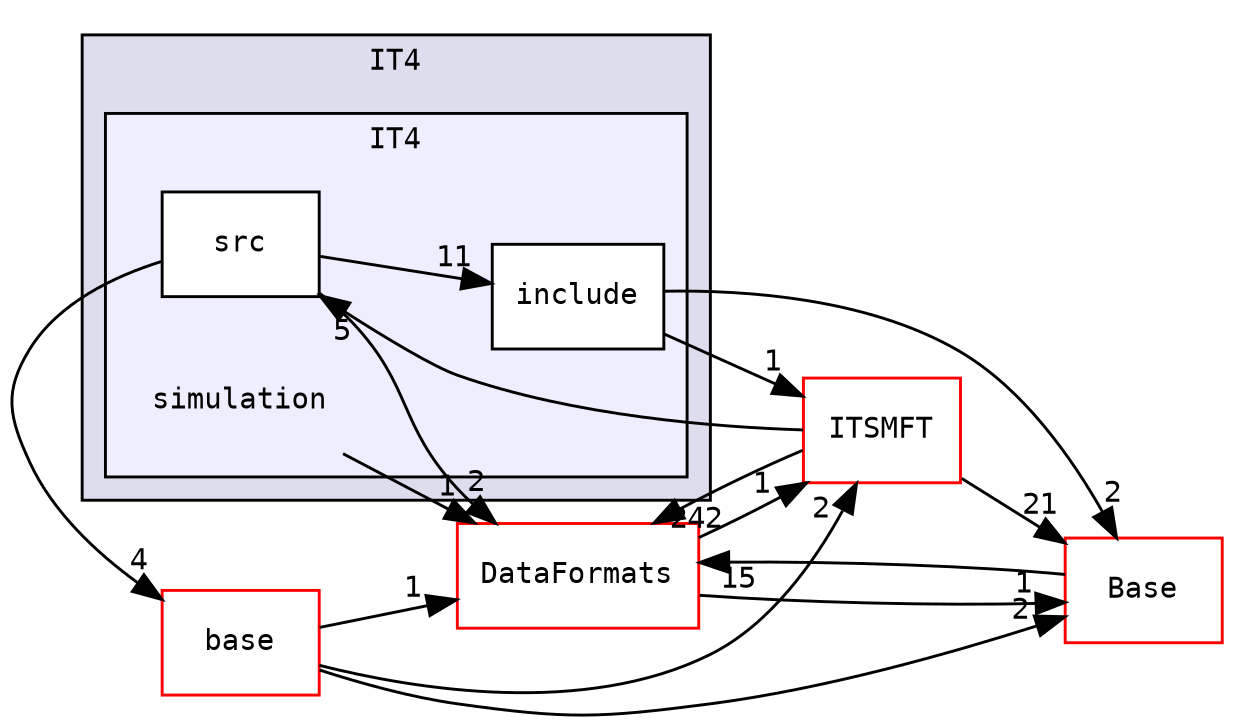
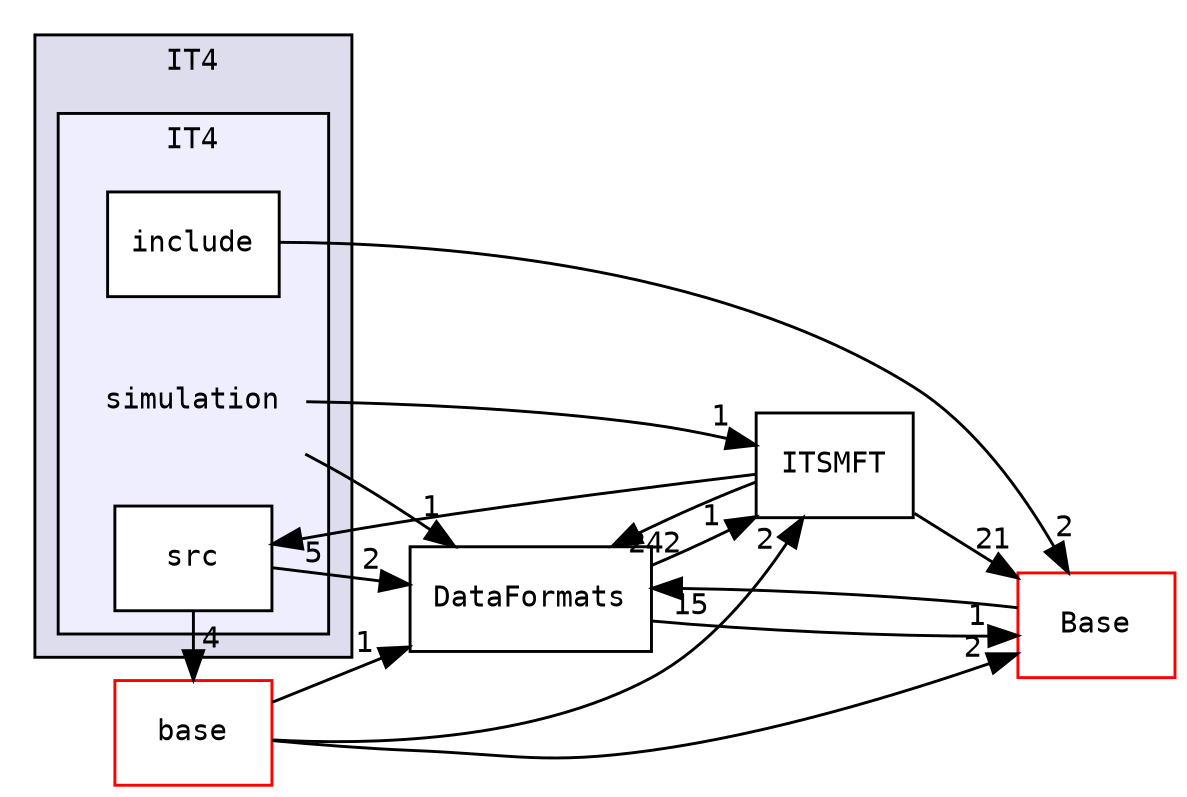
edge "src" -> "include": removed
edge "include" -> "ITSMFT": now "simulation" -> "ITSMFT"
node "ITSMFT": color red -> black
node "DataFormats": color red -> black
